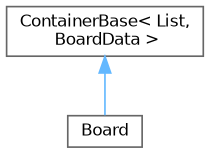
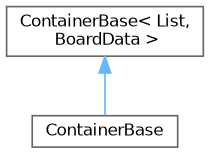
node "Board": label "Board" -> "ContainerBase"
